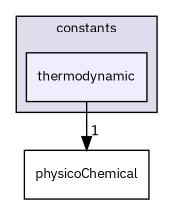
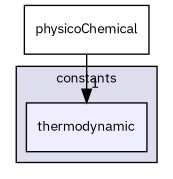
edge "thermodynamic" -> "physicoChemical": reversed
